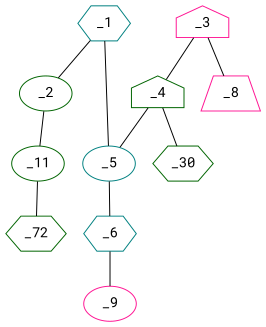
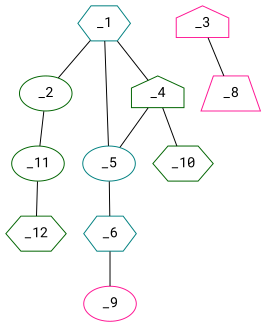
edge "_3" -- "_4": now "_1" -- "_4"
node "_30": label "_30" -> "_10"
node "_72": label "_72" -> "_12"
